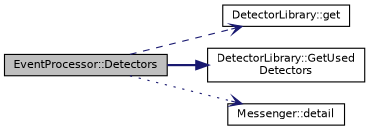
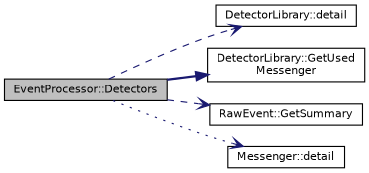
node "DetectorLibrary::get": label "DetectorLibrary::get" -> "DetectorLibrary::detail"
node "DetectorLibrary::GetUsed Detectors": label "DetectorLibrary::GetUsed Detectors" -> "DetectorLibrary::GetUsed Messenger"
node "RawEvent::GetSummary": added
